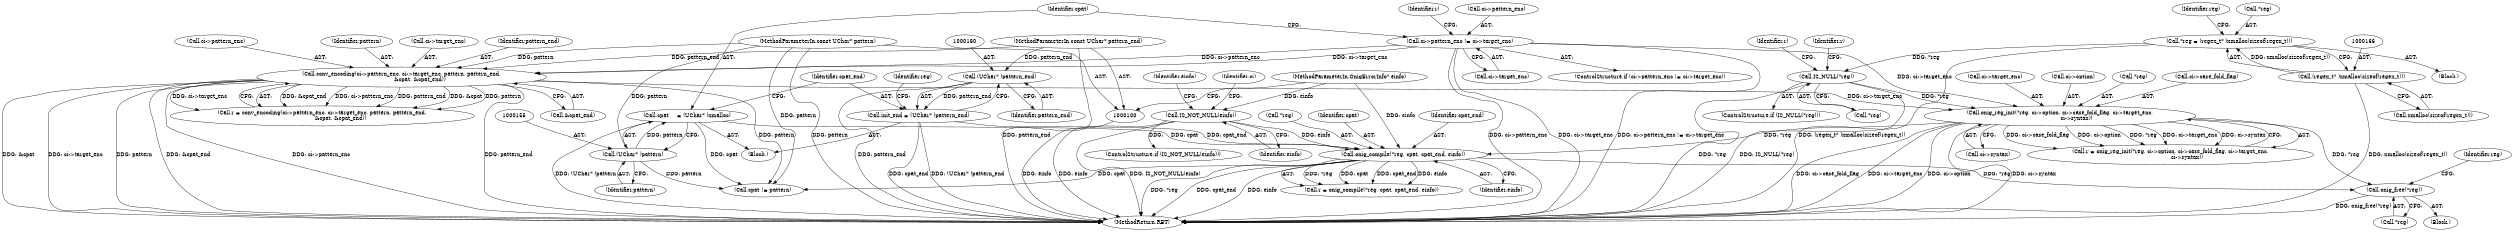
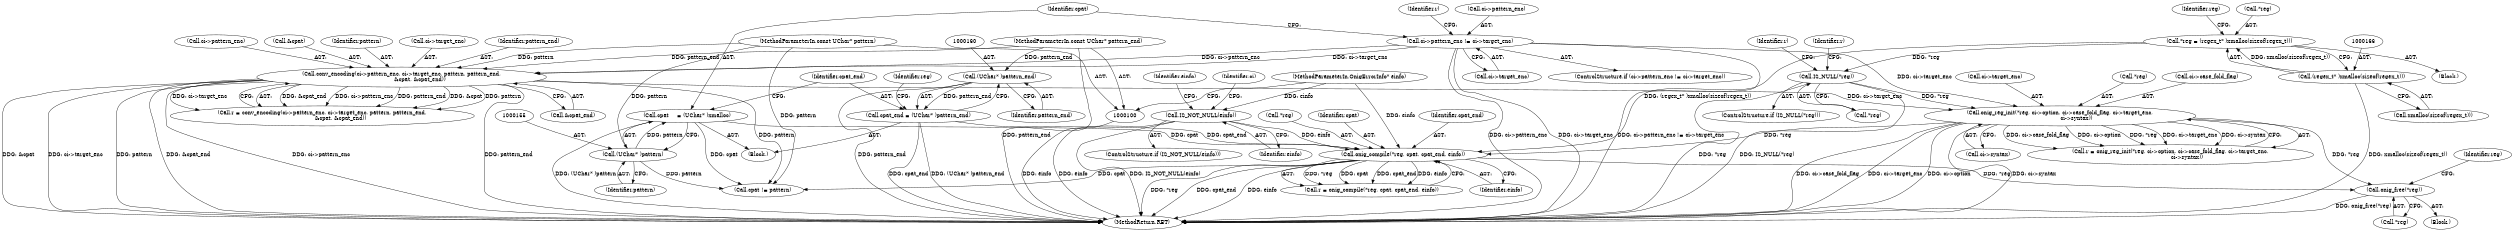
node "(Call,&cpat)": added
node "(Call,ci->option)": removed
node "(Call,init_end = (UChar* )pattern_end)": label "(Call,init_end = (UChar* )pattern_end)" -> "(Call,cpat_end = (UChar* )pattern_end)"
edge "(Call,IS_NOT_NULL(einfo))" -> "(ControlStructure,if (IS_NOT_NULL(einfo)))": label "DDG: " -> "AST: "
edge "(Call,r = onig_compile(*reg, cpat, cpat_end, einfo))" -> "(Call,onig_compile(*reg, cpat, cpat_end, einfo))": added, label "CFG:"
edge "(MethodParameterIn,const UChar* pattern)" -> "(MethodReturn,RET)": removed, label "DDG: pattern"
edge "(Call,*reg = (regex_t* )xmalloc(sizeof(regex_t)))" -> "(MethodReturn,RET)": now "(Call,*reg = (regex_t* )xmalloc(sizeof(regex_t)))" -> "(Call,onig_compile(*reg, cpat, cpat_end, einfo))"
